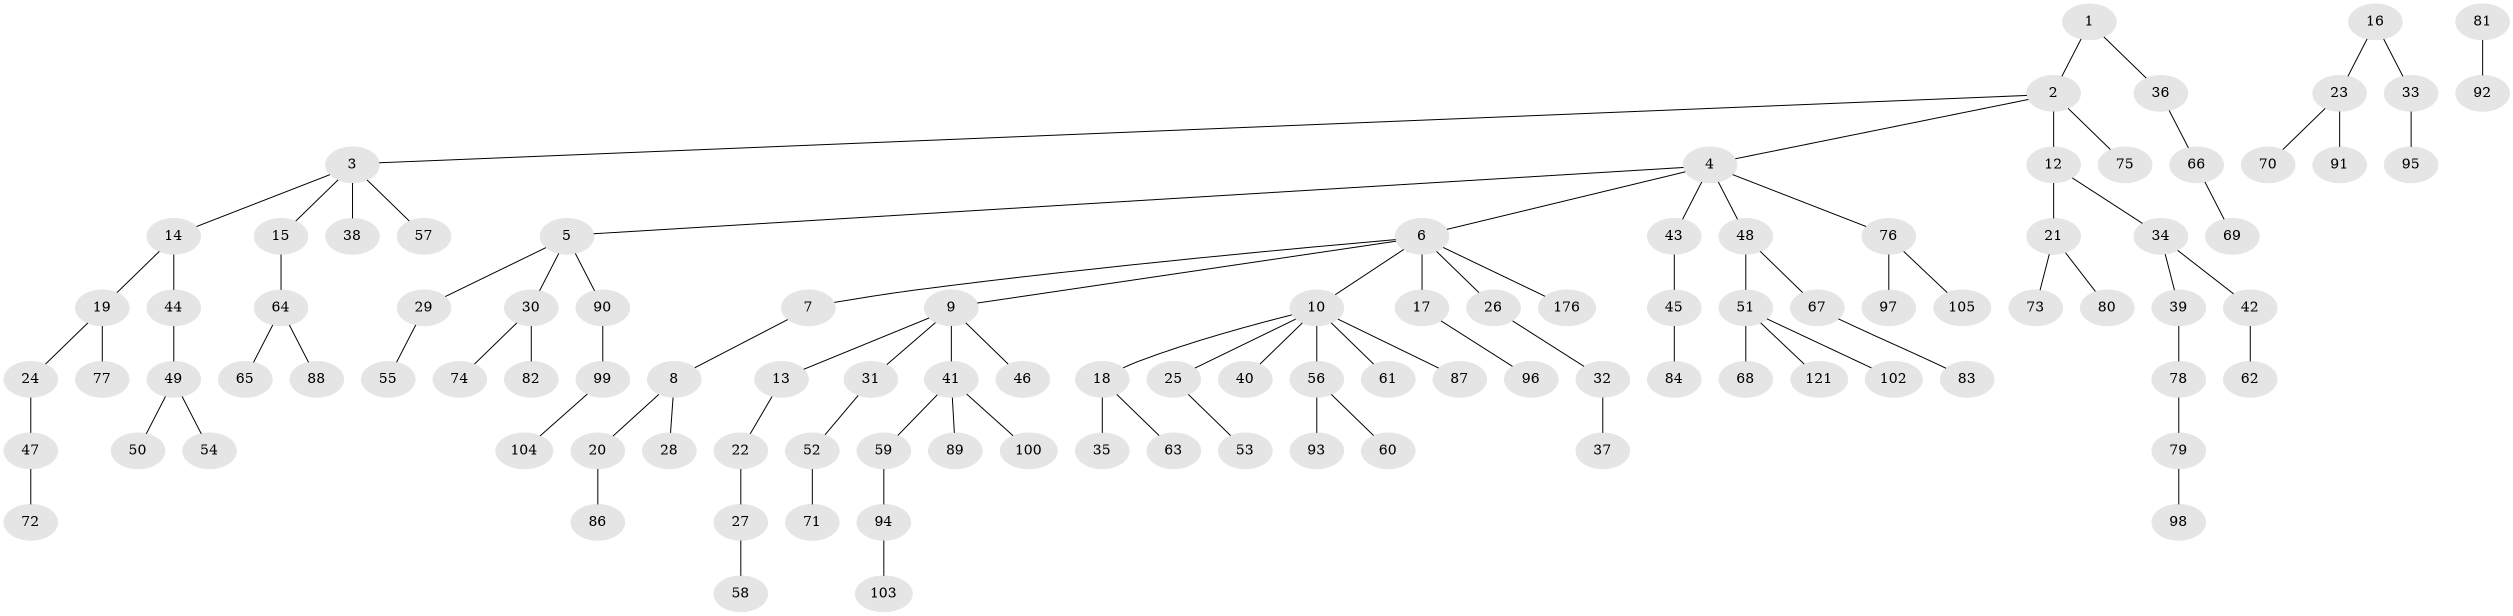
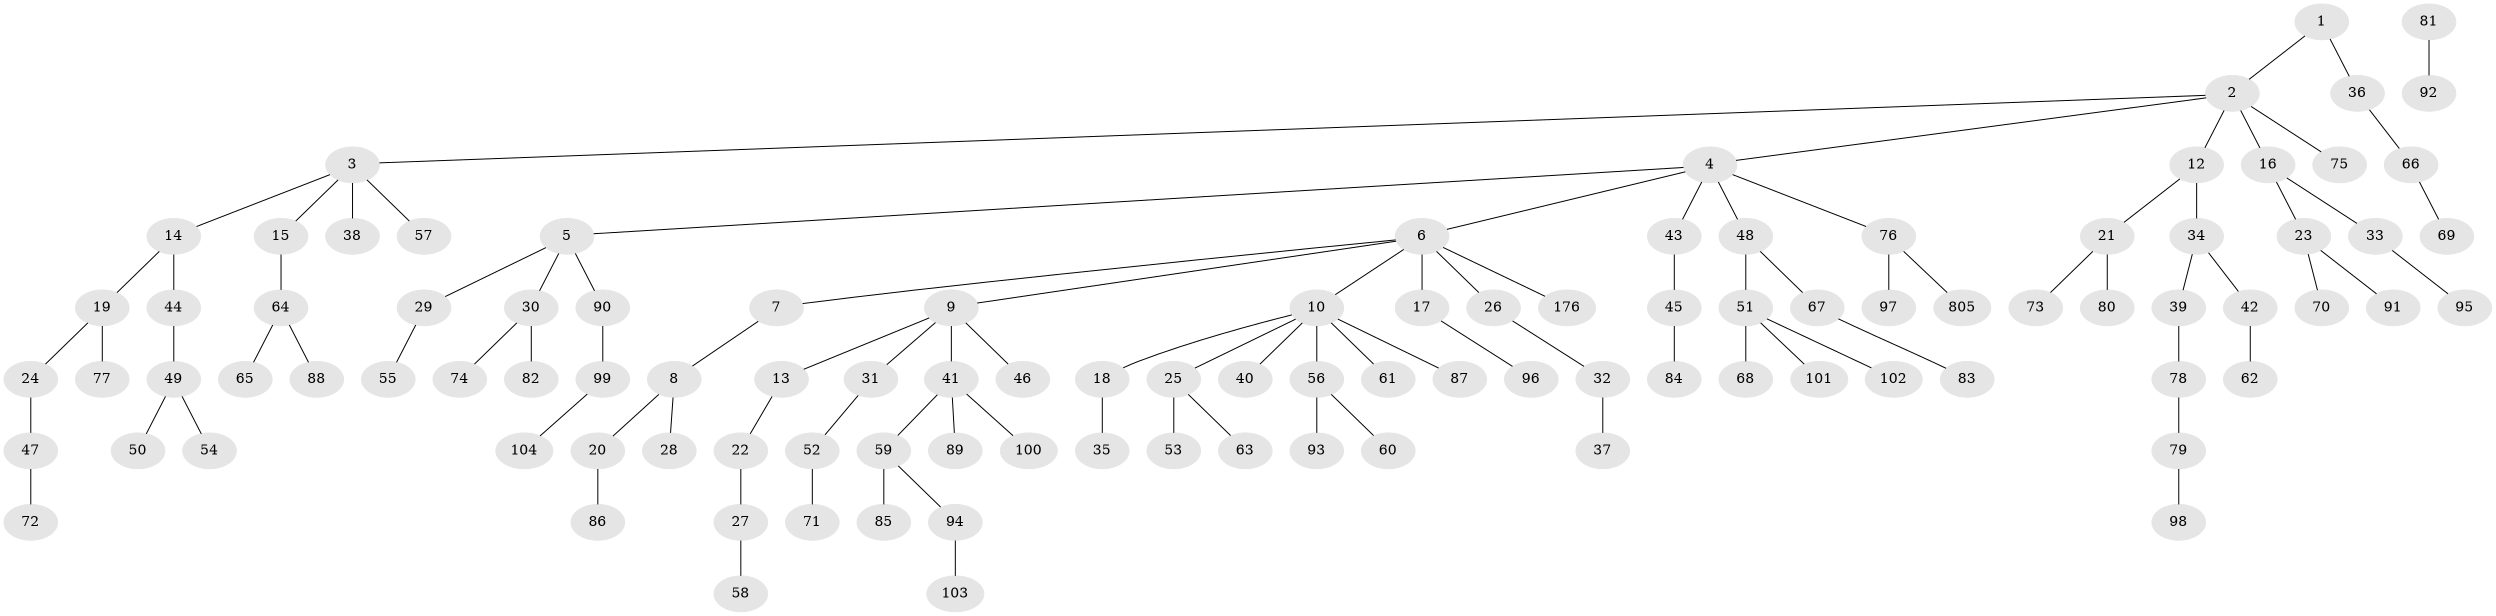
edge "2" -- "16": added
node "105": label "105" -> "805"
node "121": label "121" -> "101"
edge "18" -- "63": now "25" -- "63"
node "85": added
